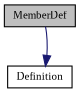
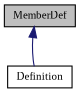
edge "MemberDef" -> "Definition": reversed
